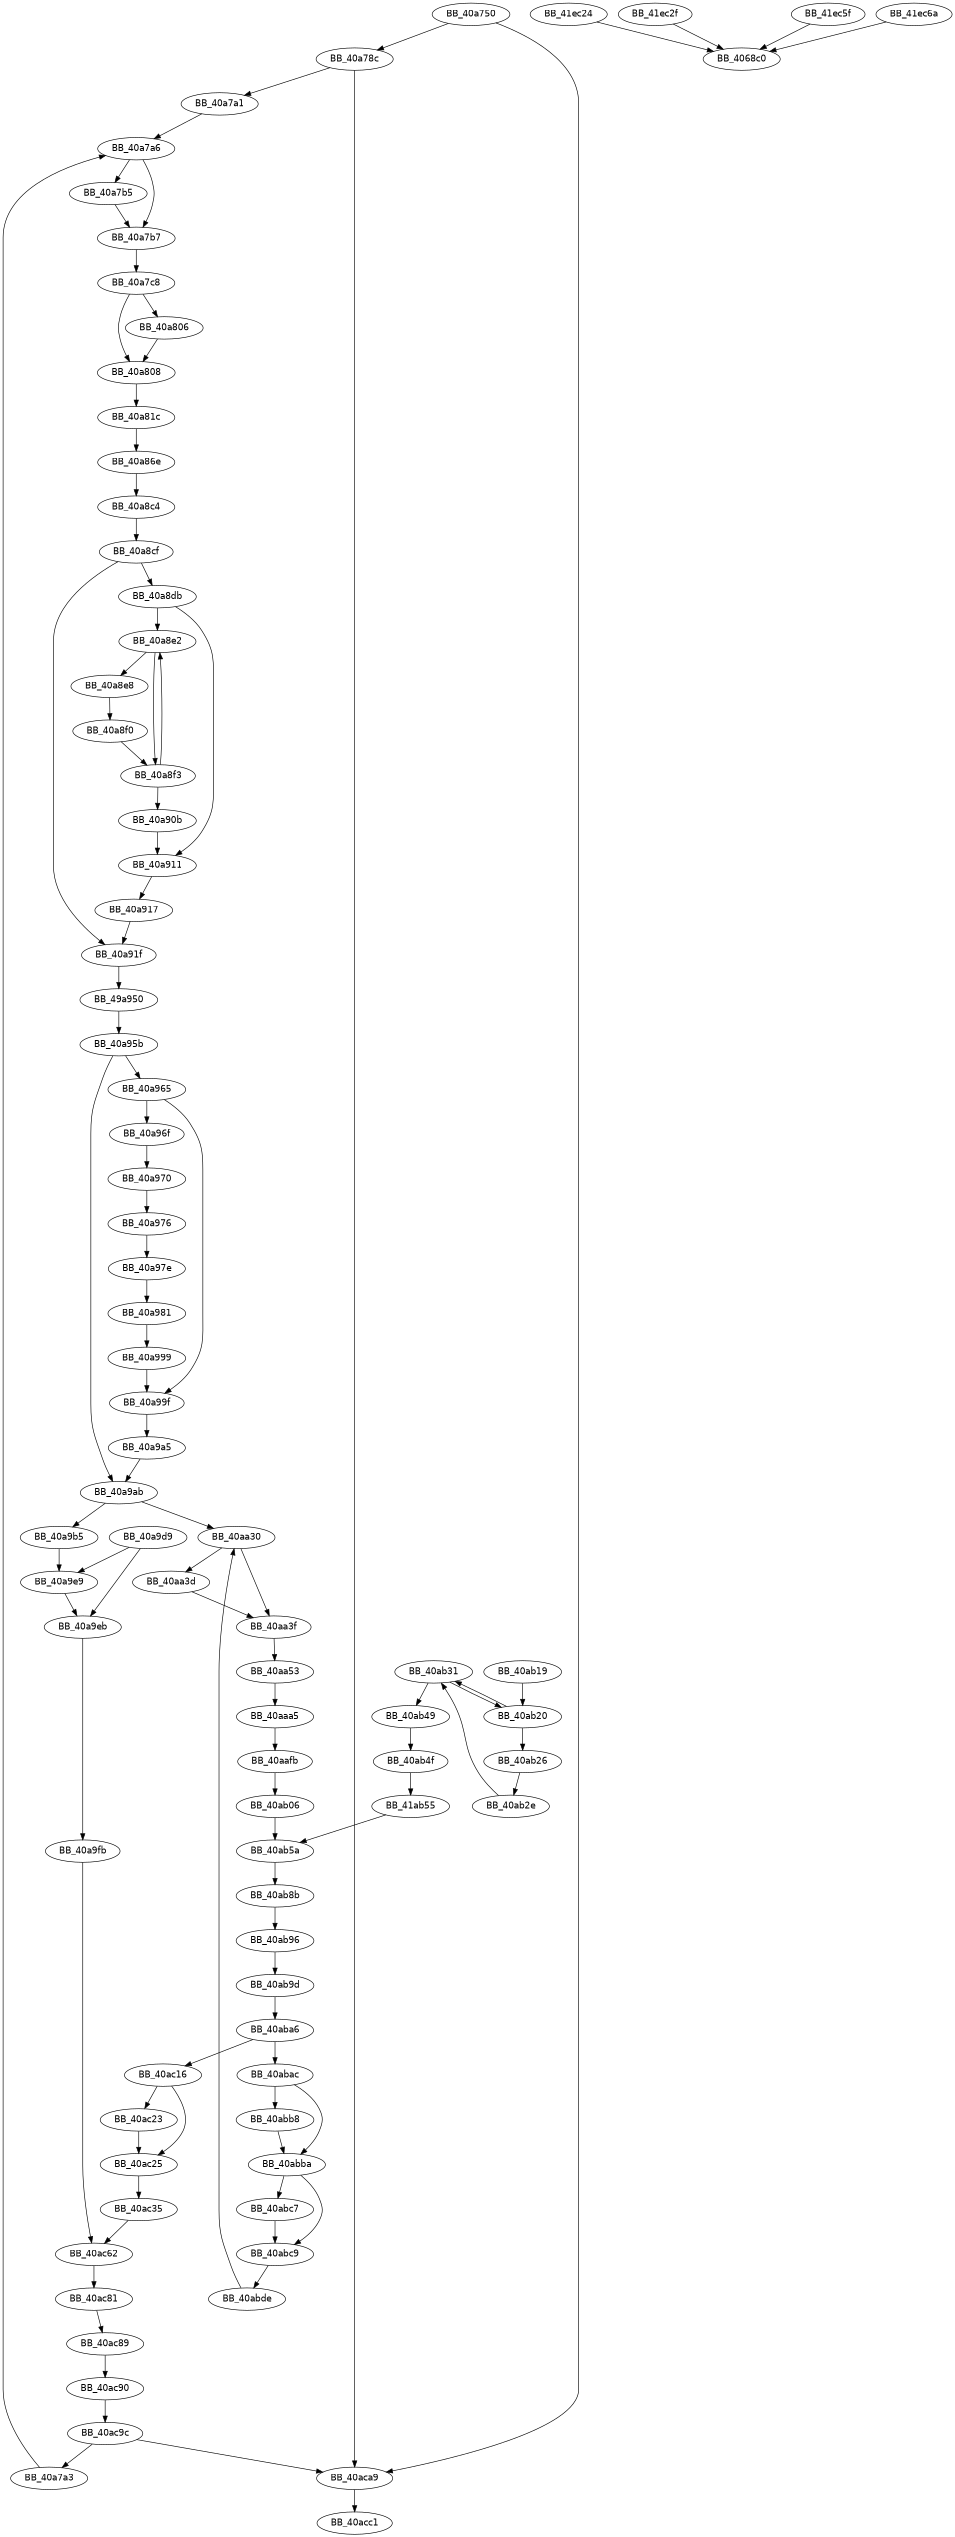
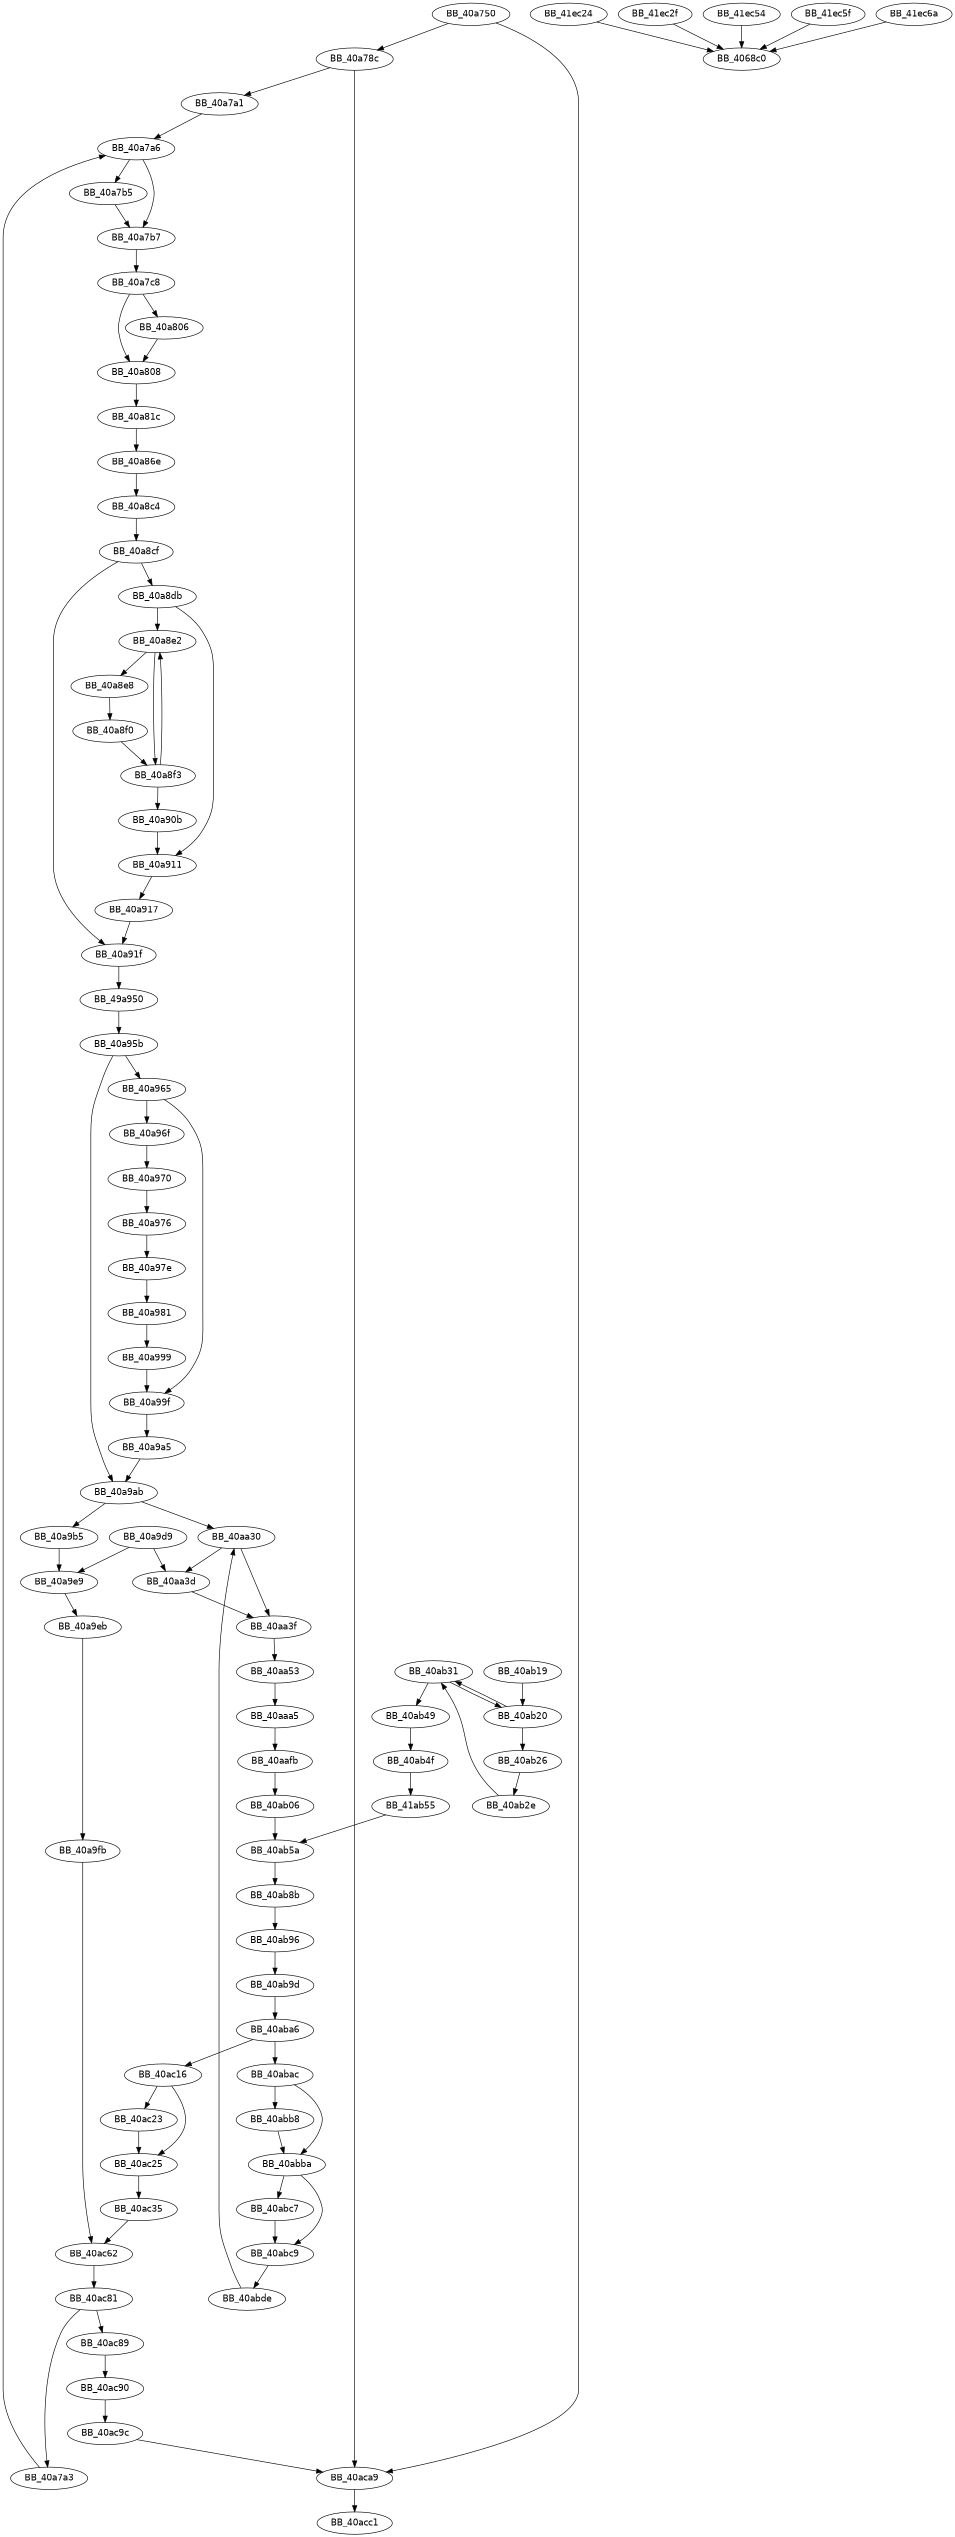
node "BB_41ec54": added
edge "BB_40a9d9" -> "BB_40a9eb": now "BB_40a9d9" -> "BB_40aa3d"
edge "BB_40ac9c" -> "BB_40a7a3": now "BB_40ac81" -> "BB_40a7a3"
